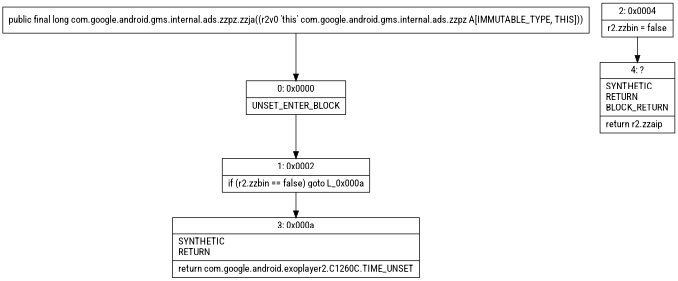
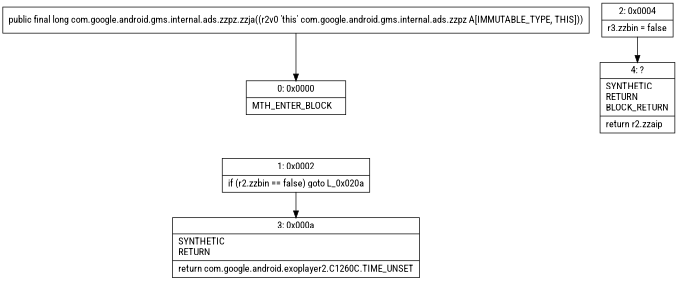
node "2: 0x0004": text "r2.zzbin = false" -> "r3.zzbin = false"
node "0: 0x0000": text "UNSET_ENTER_BLOCK" -> "MTH_ENTER_BLOCK"
edge "0: 0x0000" -> "1: 0x0002": removed
node "1: 0x0002": text "if (r2.zzbin == false) goto L_0x000a" -> "if (r2.zzbin == false) goto L_0x020a"
